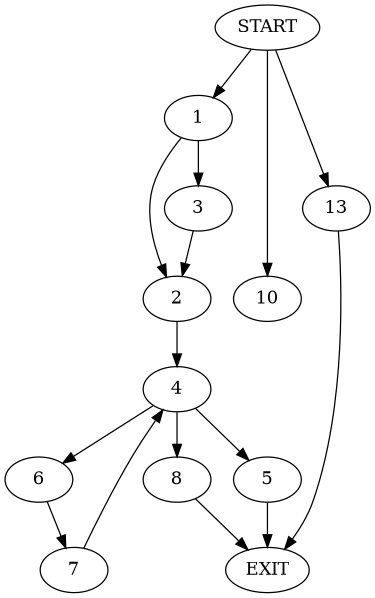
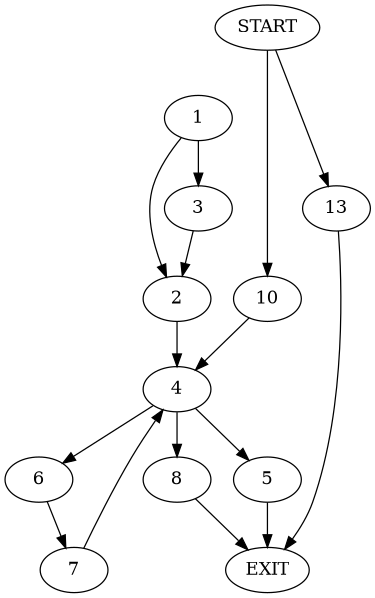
edge "START" -> "1": removed
edge "10" -> "4": added
